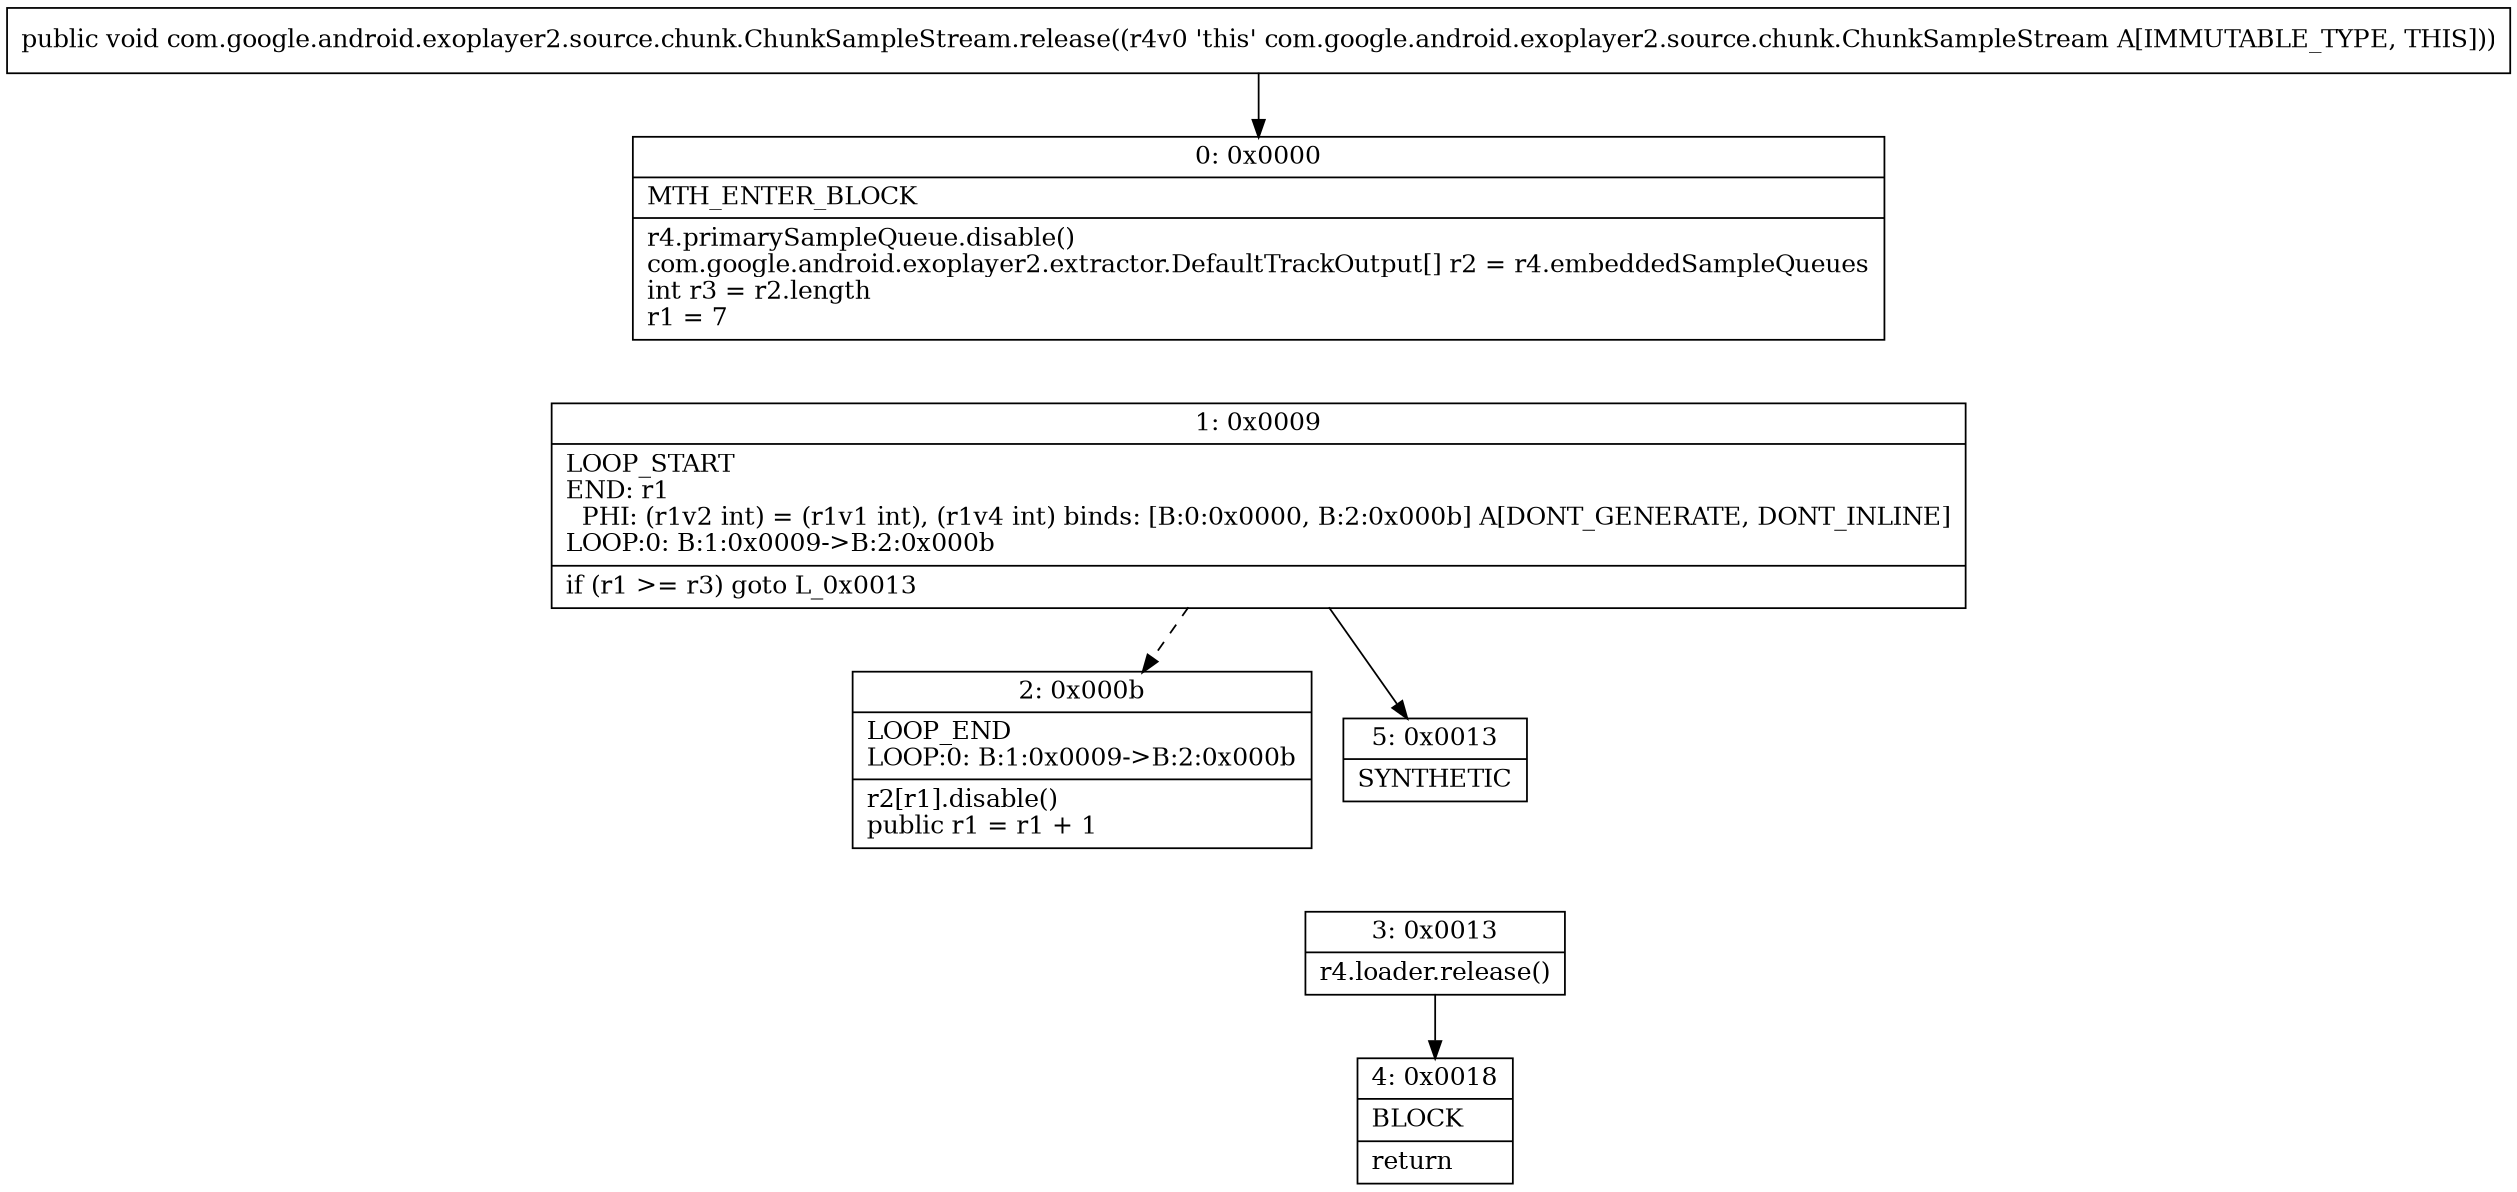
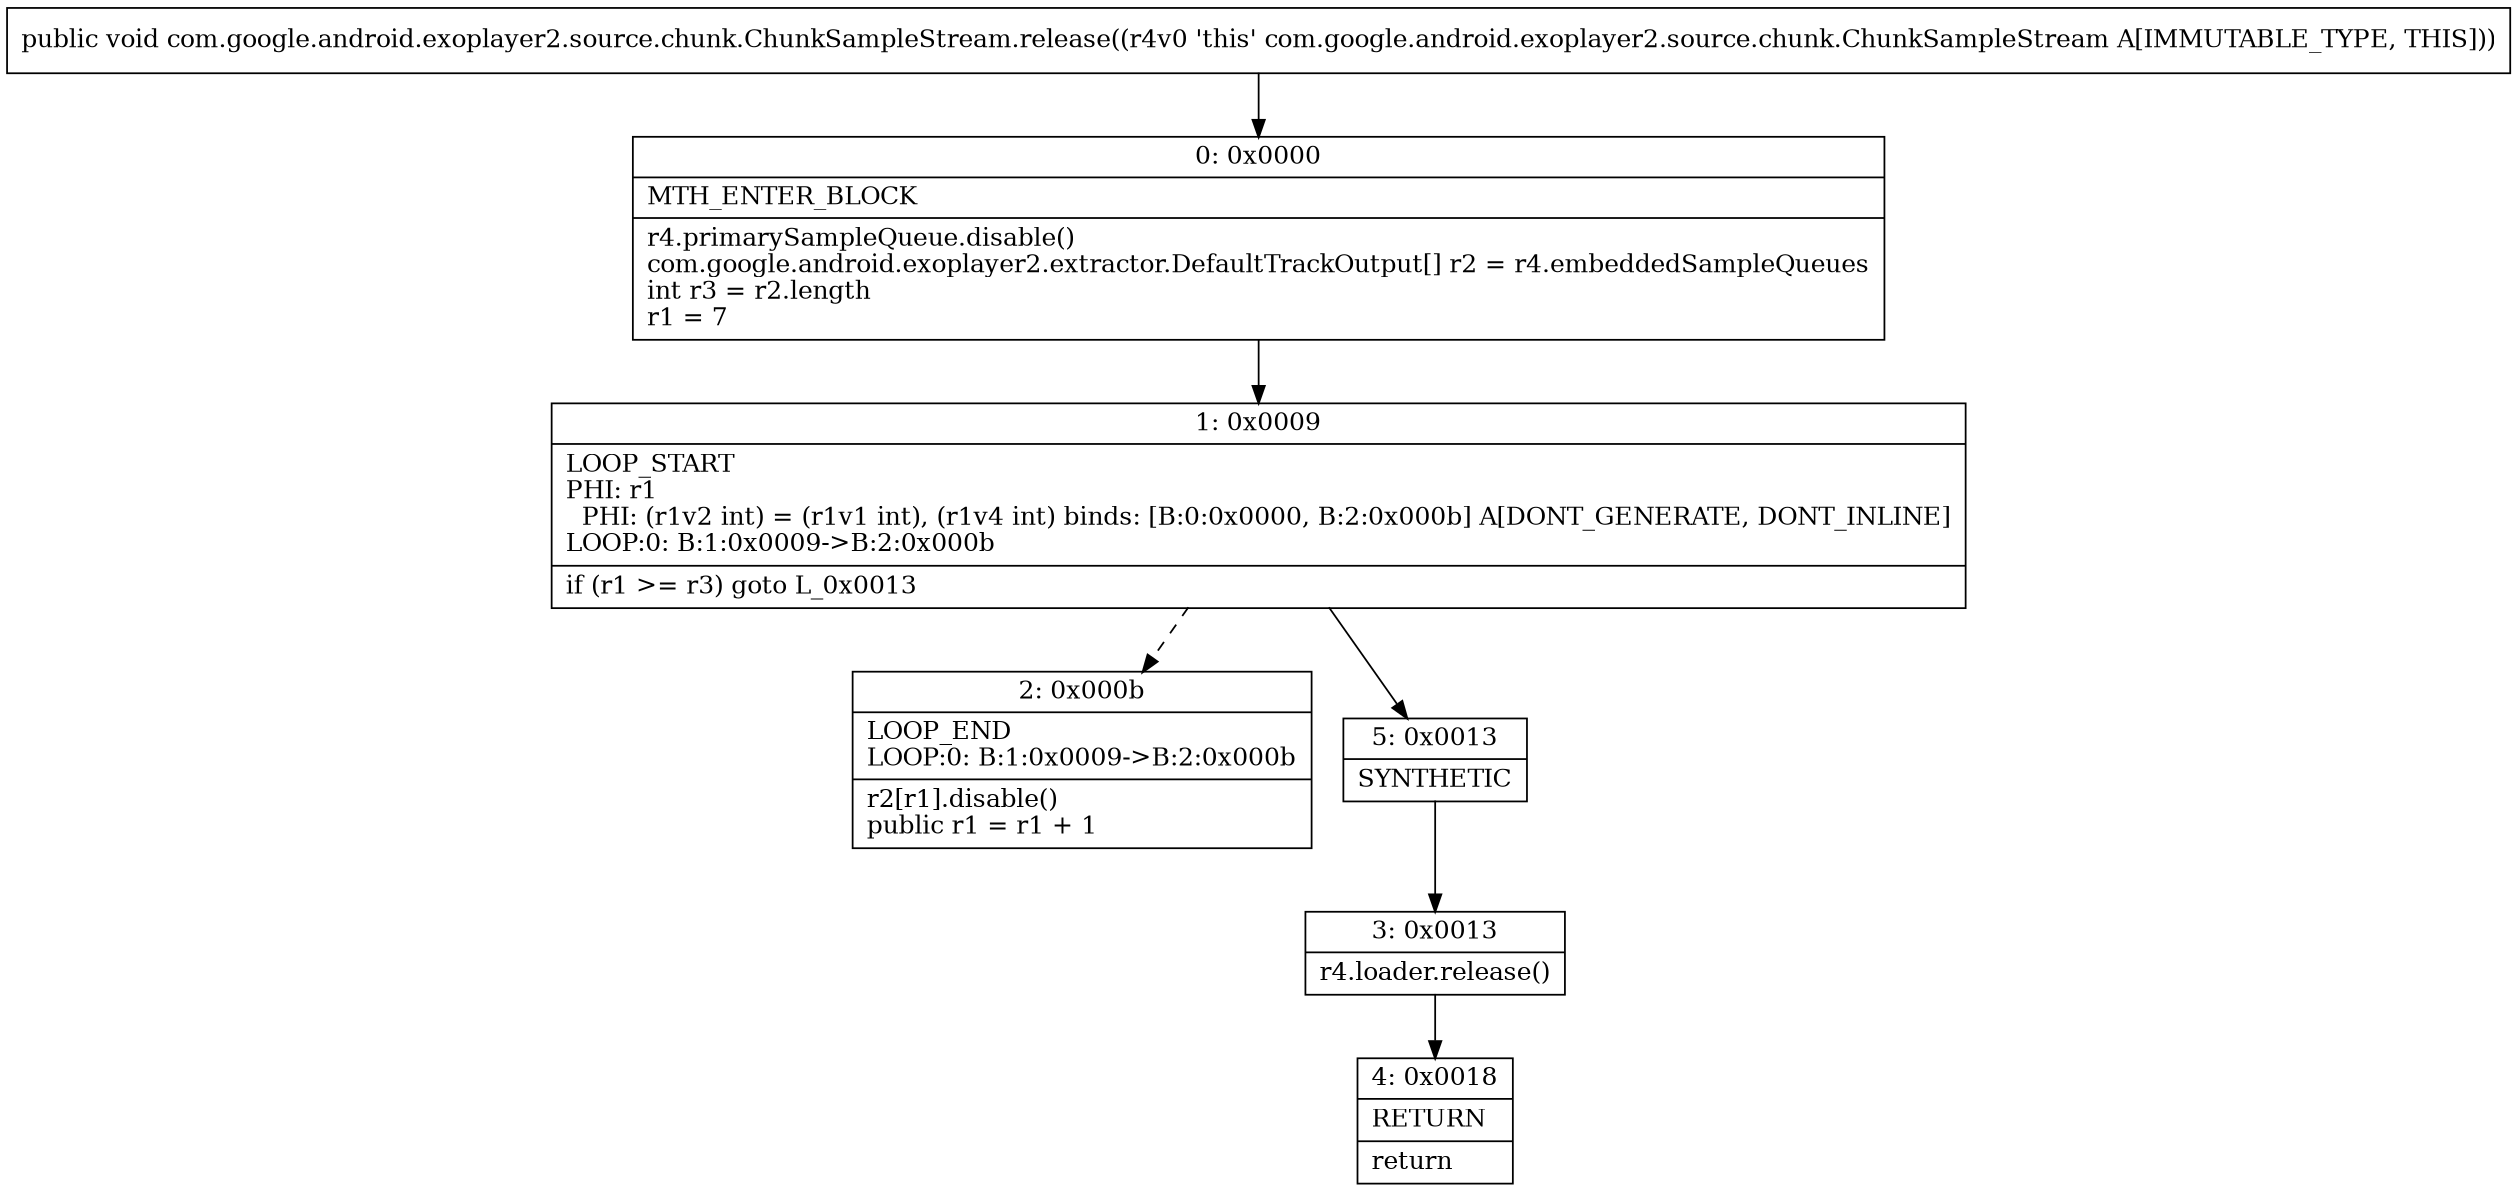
edge "0: 0x0000" -> "1: 0x0009": added
node "1: 0x0009": text "END: r1" -> "PHI: r1"
edge "5: 0x0013" -> "3: 0x0013": added
node "4: 0x0018": text "BLOCK" -> "RETURN"
